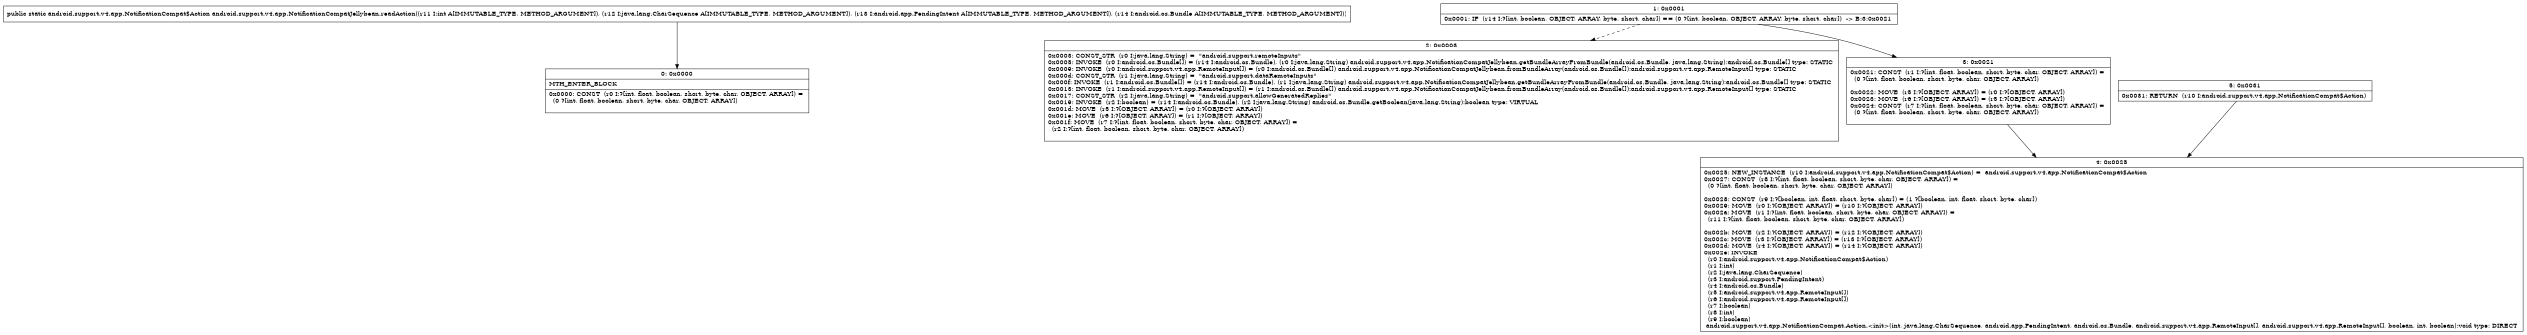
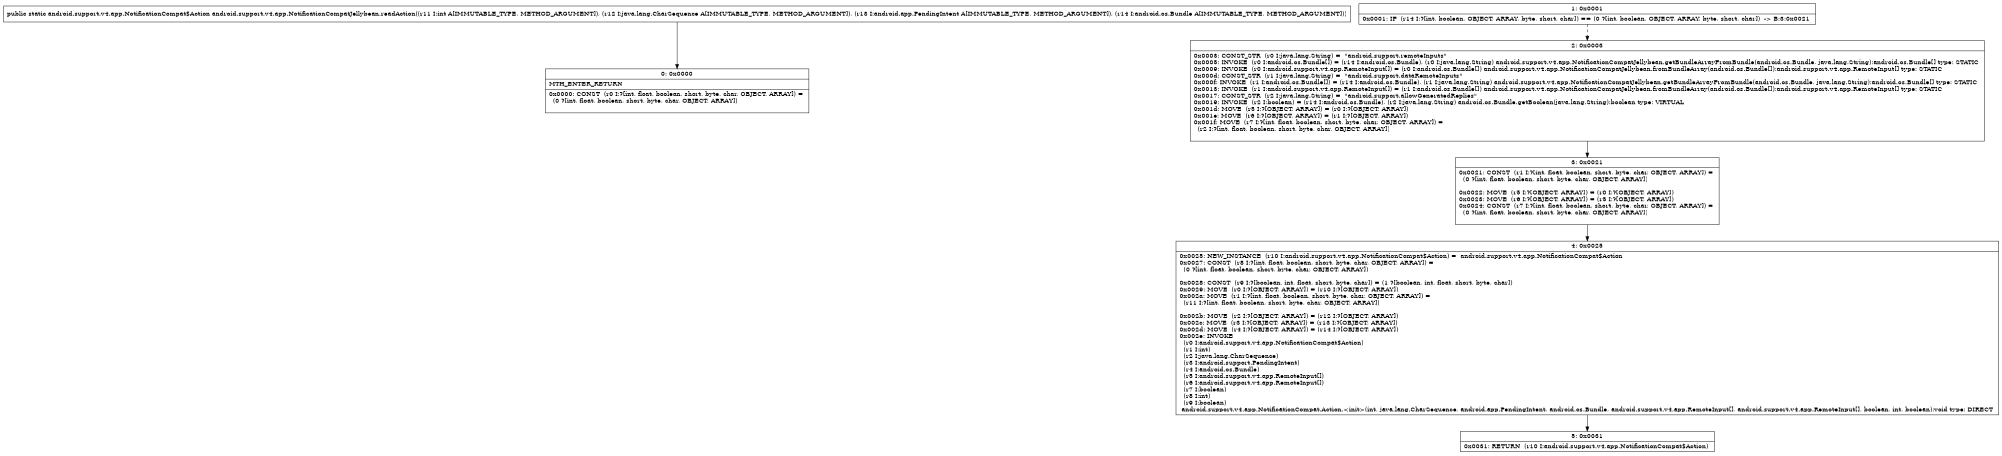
edge "1: 0x0001" -> "3: 0x0021": now "2: 0x0003" -> "3: 0x0021"
node "0: 0x0000": text "MTH_ENTER_BLOCK" -> "MTH_ENTER_RETURN"
edge "5: 0x0031" -> "4: 0x0025": reversed
